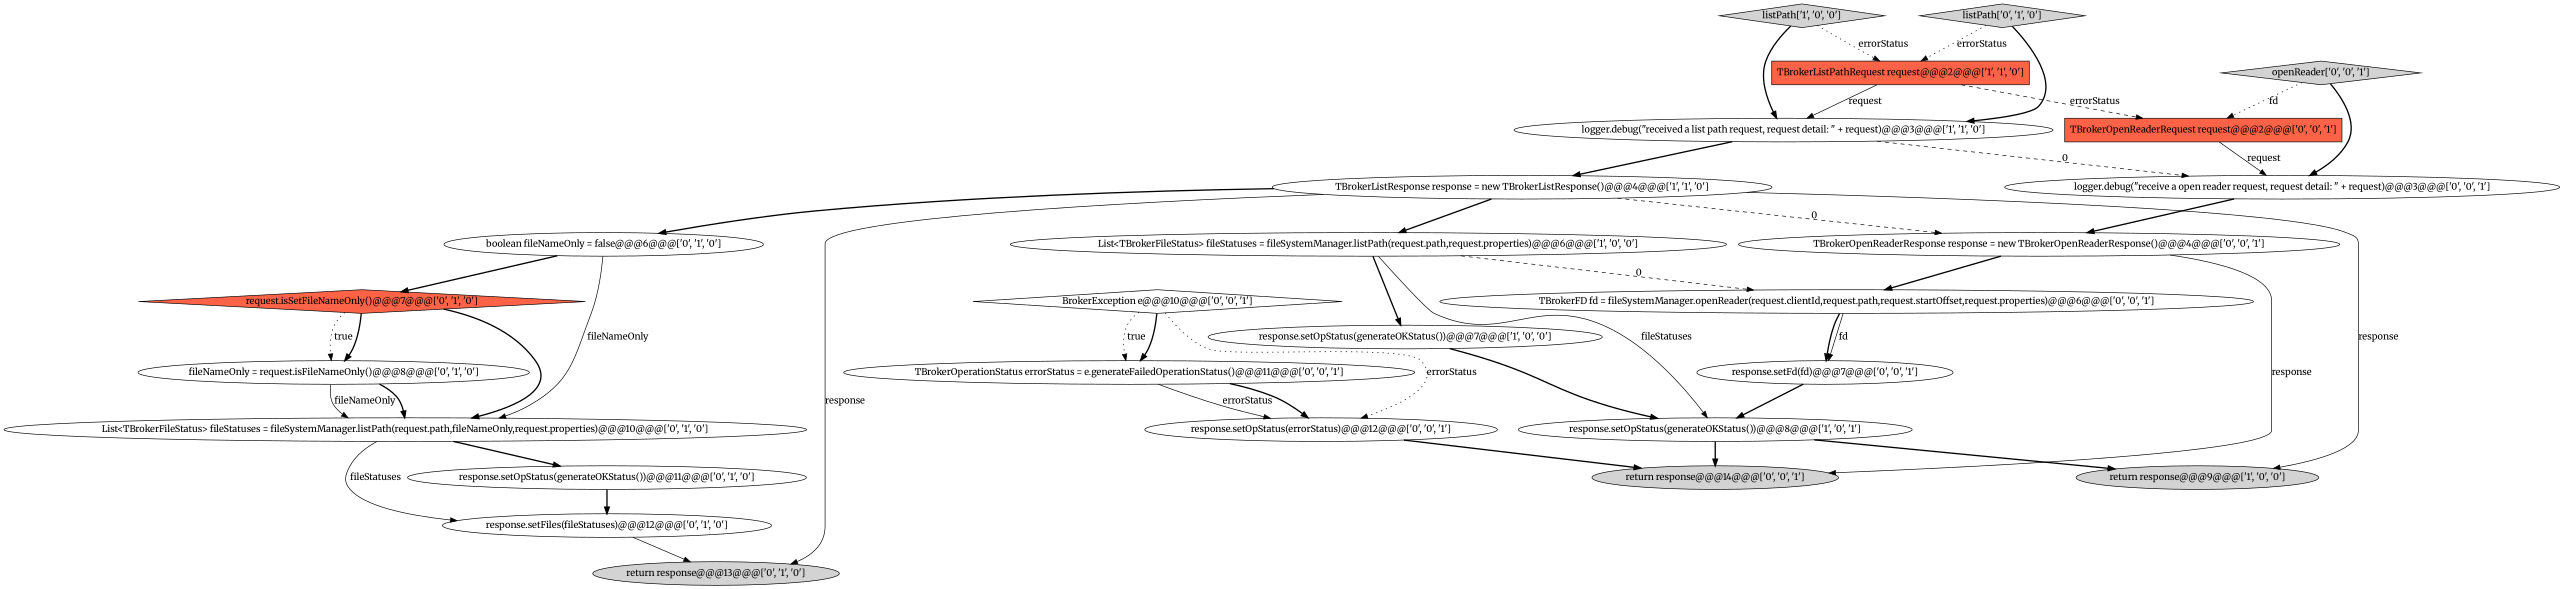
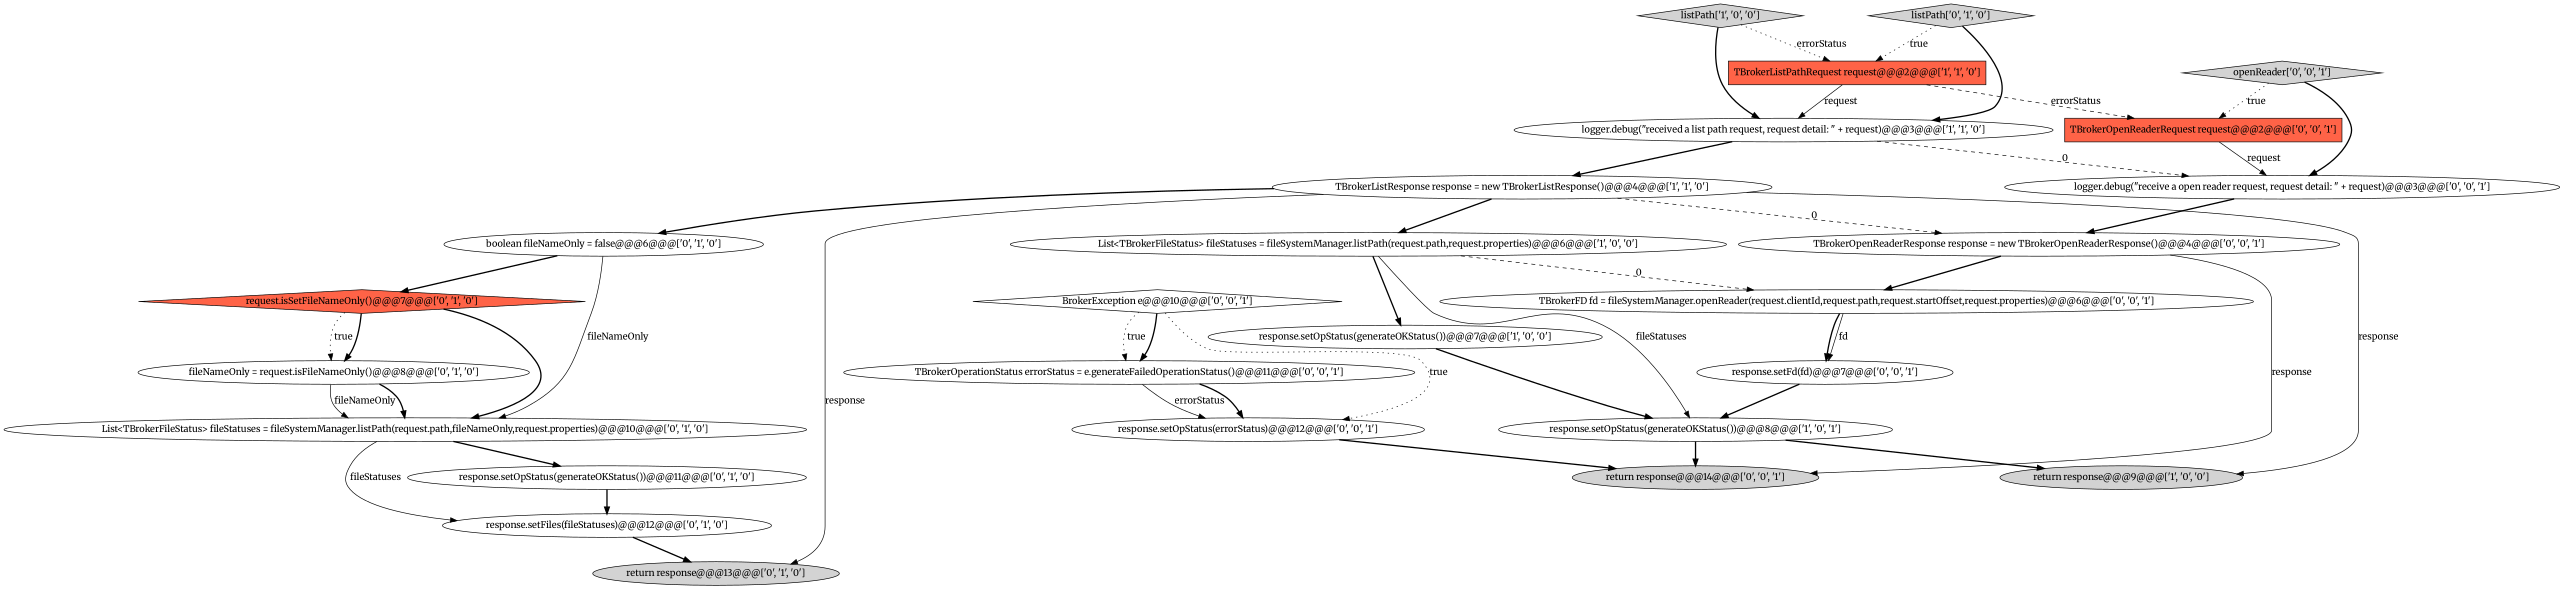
edge "listPath['0', '1', '0']" -> "TBrokerListPathRequest request@@@2@@@['1', '1', '0']": label "errorStatus" -> "true"
edge "openReader['0', '0', '1']" -> "TBrokerOpenReaderRequest request@@@2@@@['0', '0', '1']": label "fd" -> "true"
edge "BrokerException e@@@10@@@['0', '0', '1']" -> "response.setOpStatus(errorStatus)@@@12@@@['0', '0', '1']": label "errorStatus" -> "true"
edge "response.setFiles(fileStatuses)@@@12@@@['0', '1', '0']" -> "return response@@@13@@@['0', '1', '0']": style solid -> bold
